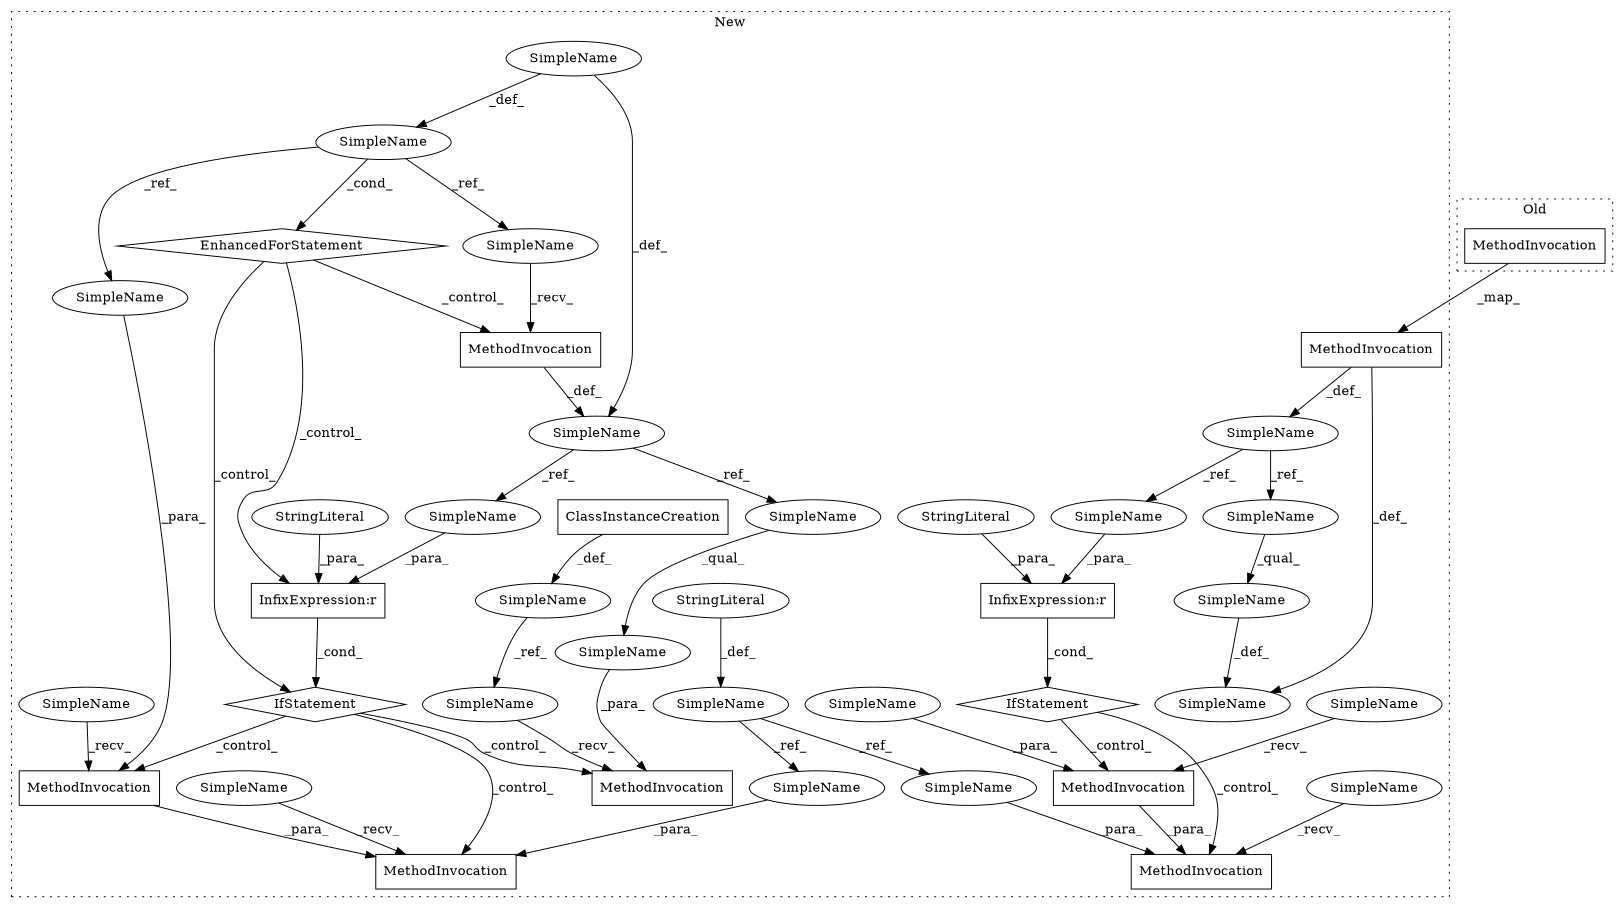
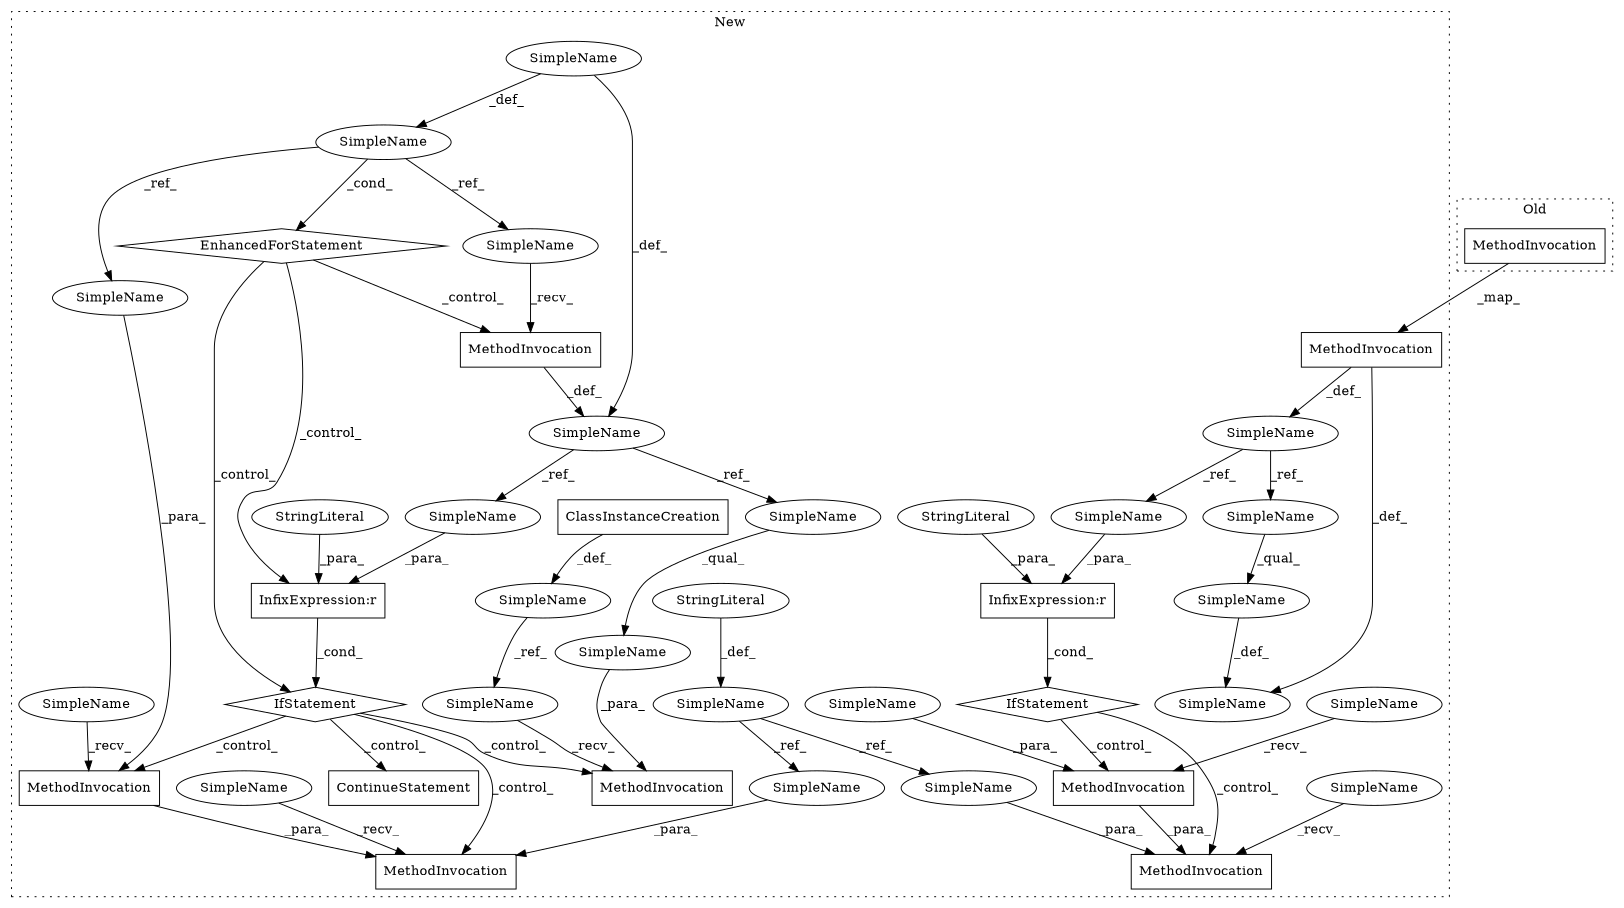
node "ContinueStatement": added
